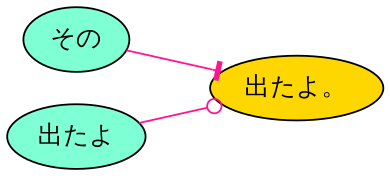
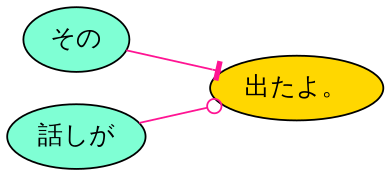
node "出たよ": label "出たよ" -> "話しが"
